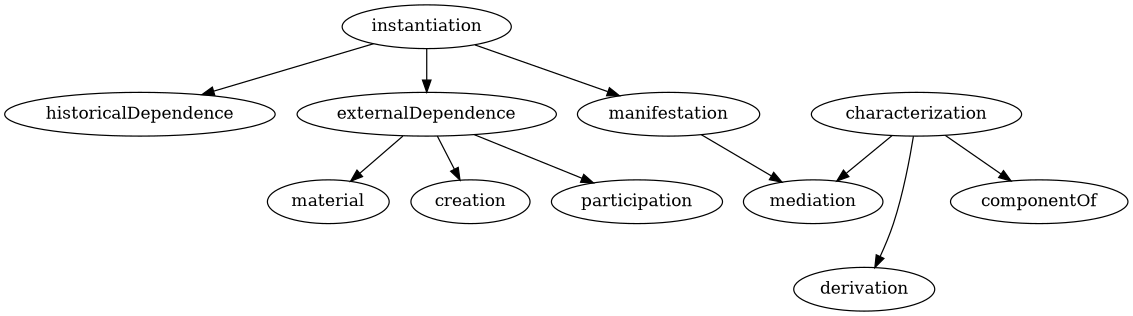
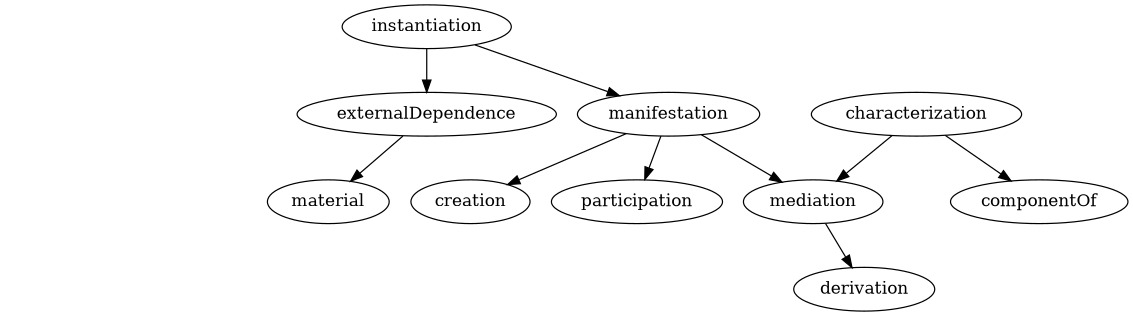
node "historicalDependence": removed
edge "externalDependence" -> "creation": now "manifestation" -> "creation"
edge "externalDependence" -> "participation": now "manifestation" -> "participation"
edge "characterization" -> "derivation": now "mediation" -> "derivation"
